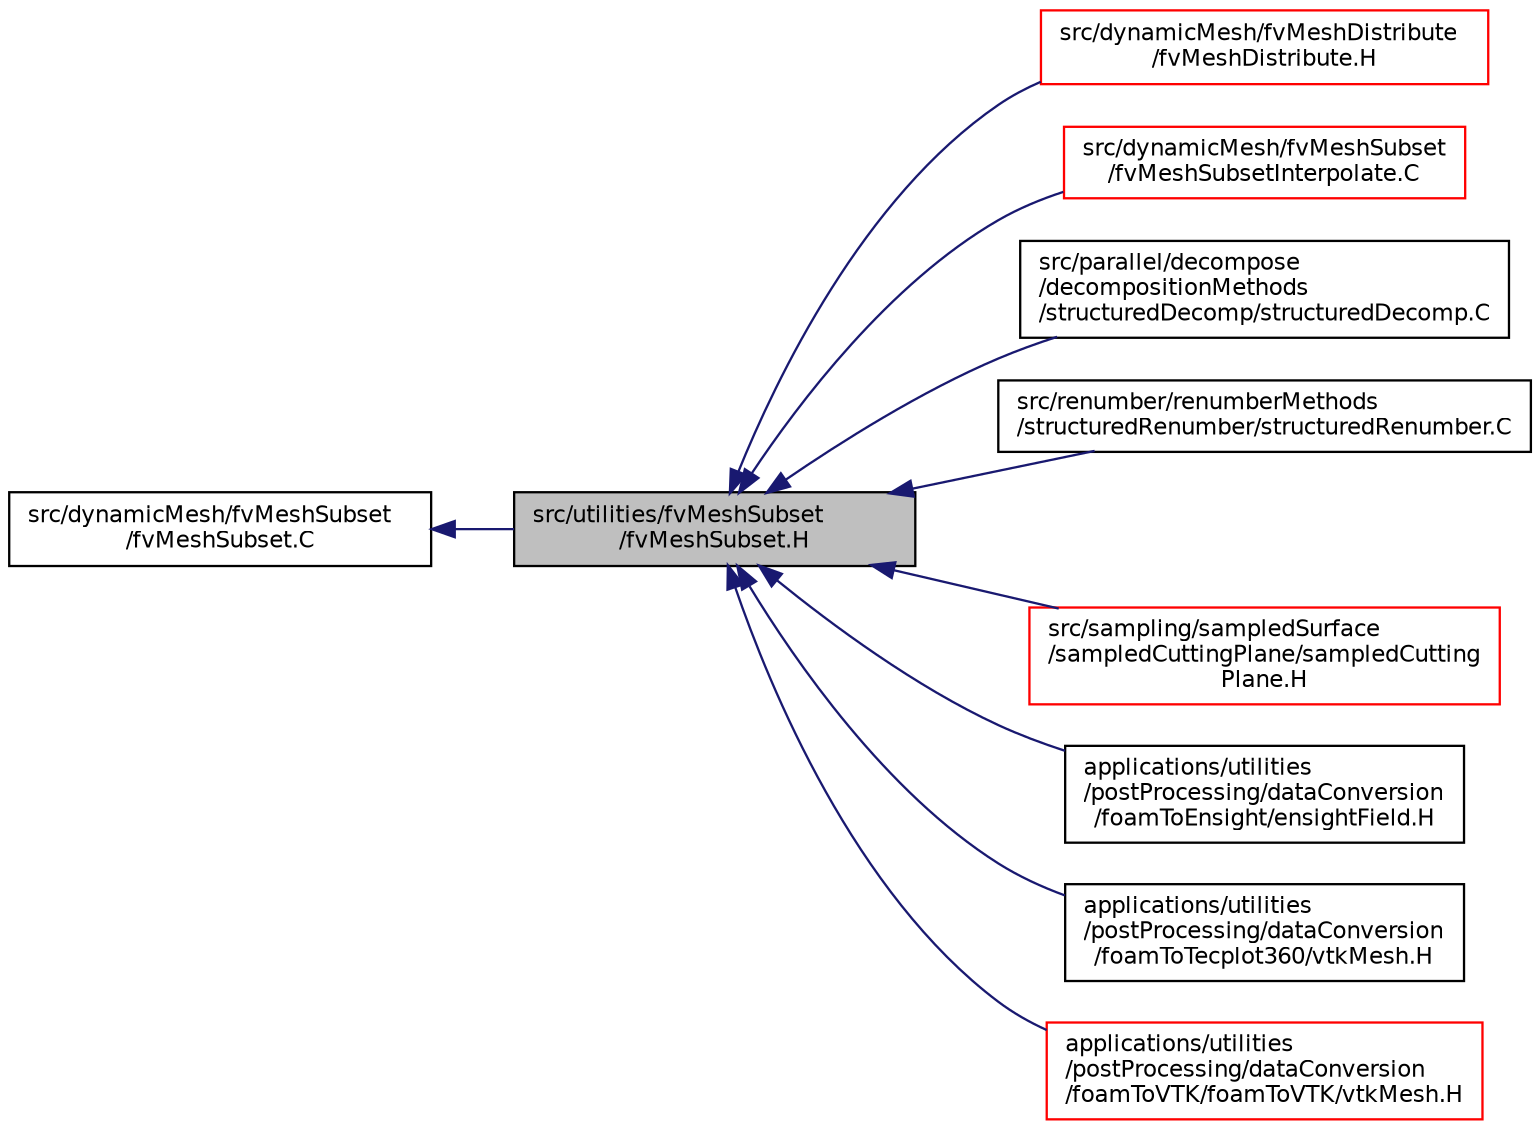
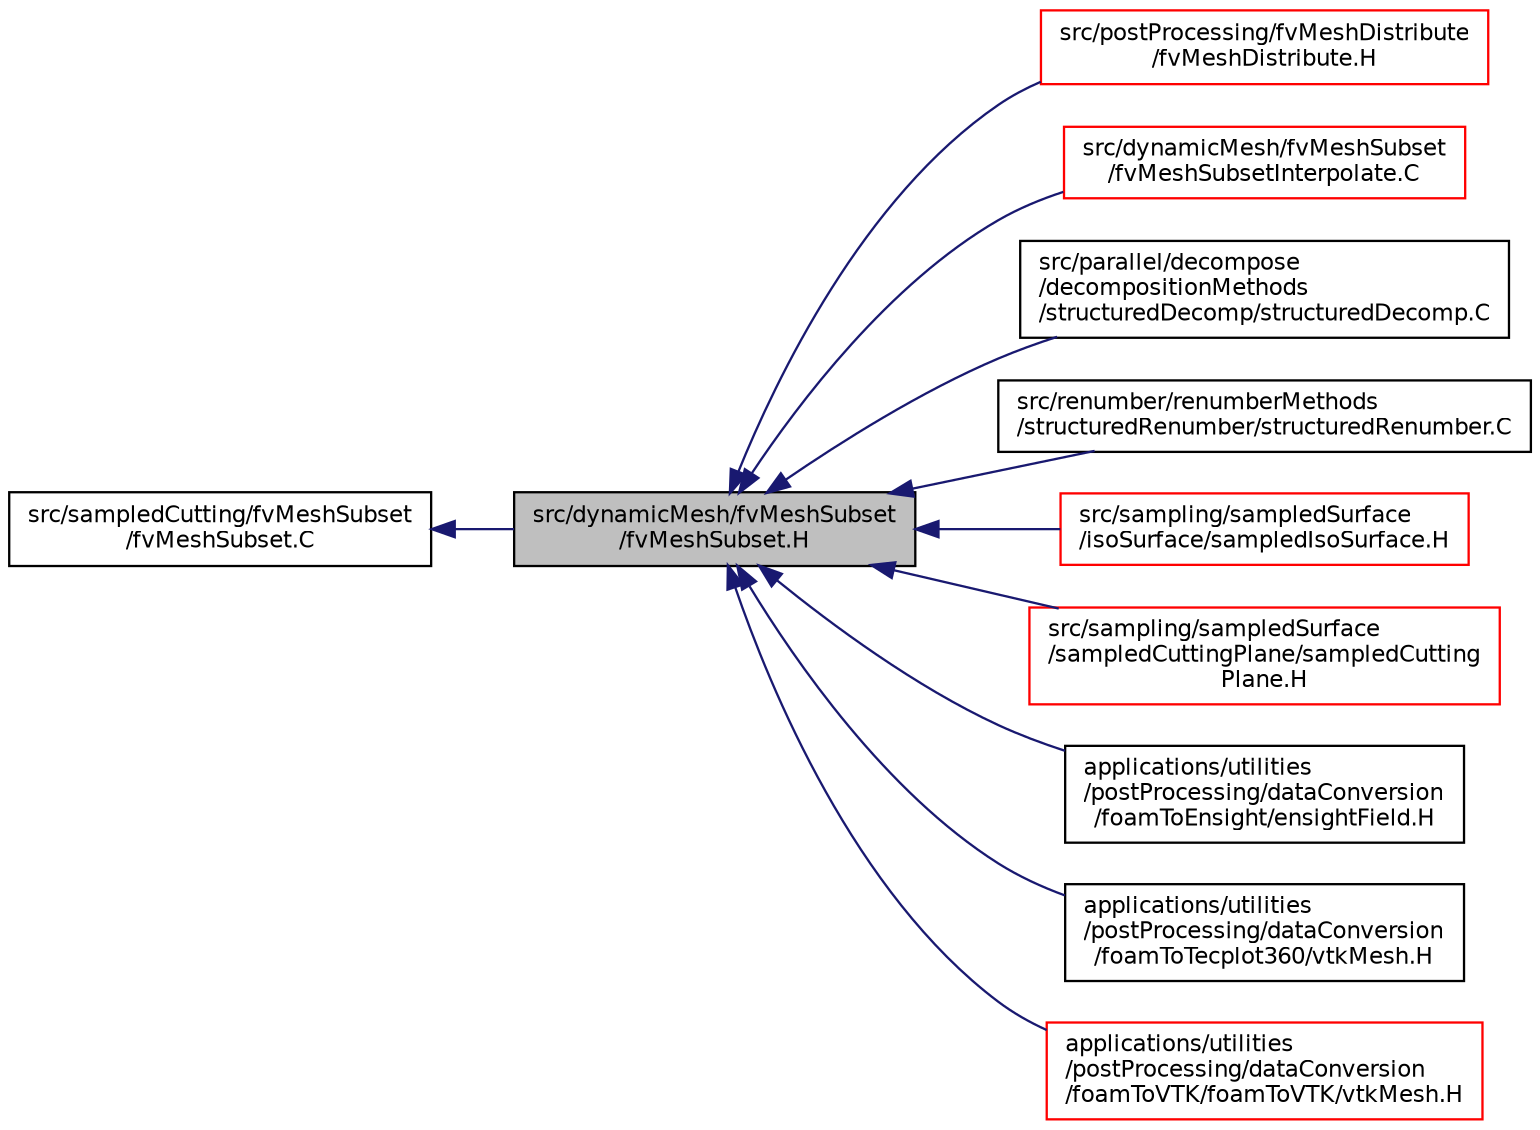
node "src/dynamicMesh/fvMeshDistribute /fvMeshDistribute.H": label "src/dynamicMesh/fvMeshDistribute /fvMeshDistribute.H" -> "src/postProcessing/fvMeshDistribute /fvMeshDistribute.H"
node "src/dynamicMesh/fvMeshSubset /fvMeshSubset.C": label "src/dynamicMesh/fvMeshSubset /fvMeshSubset.C" -> "src/sampledCutting/fvMeshSubset /fvMeshSubset.C"
node "src/utilities/fvMeshSubset /fvMeshSubset.H": label "src/utilities/fvMeshSubset /fvMeshSubset.H" -> "src/dynamicMesh/fvMeshSubset /fvMeshSubset.H"
node "src/sampling/sampledSurface /isoSurface/sampledIsoSurface.H": added
